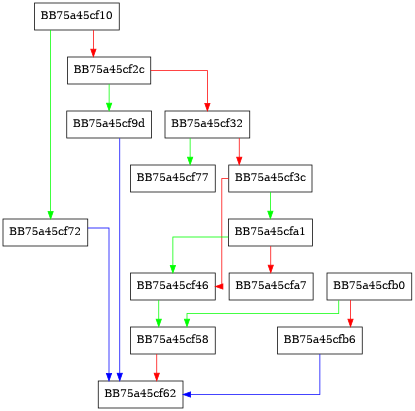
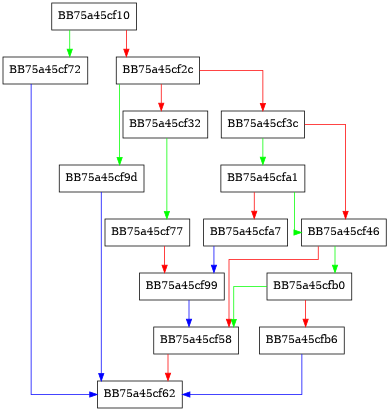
edge "BB75a45cf32" -> "BB75a45cf3c": now "BB75a45cf2c" -> "BB75a45cf3c"
edge "BB75a45cf46" -> "BB75a45cfb0": added
node "BB75a45cf99": added
edge "BB75a45cf46" -> "BB75a45cf58": color green -> red
